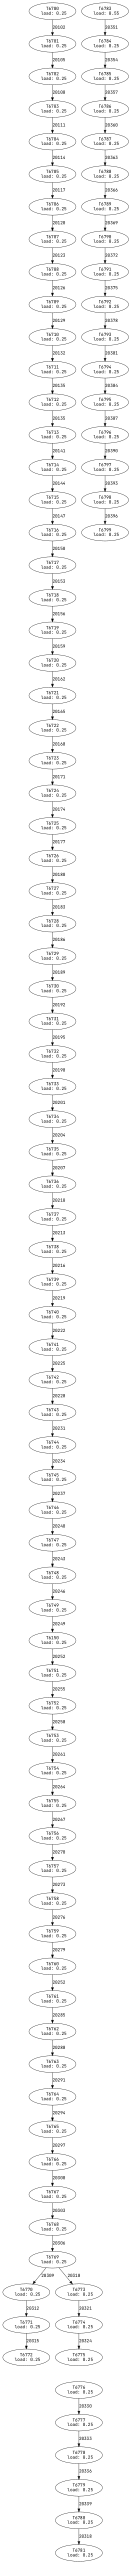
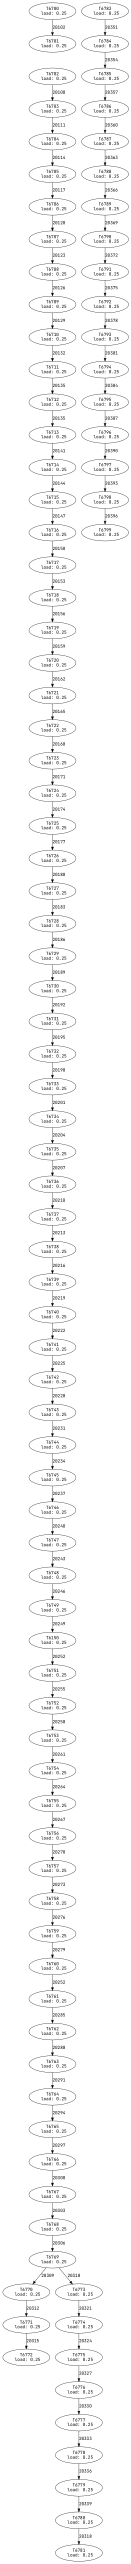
node "T6783 load: 0.55": label "T6783 load: 0.55" -> "T6783 load: 0.25"
edge "T6701 load: 0.25" -> "T6702 load: 0.25": removed, label "20105"
edge "T6775 load: 0.25" -> "T6776 load: 0.25": added, label "20327"
